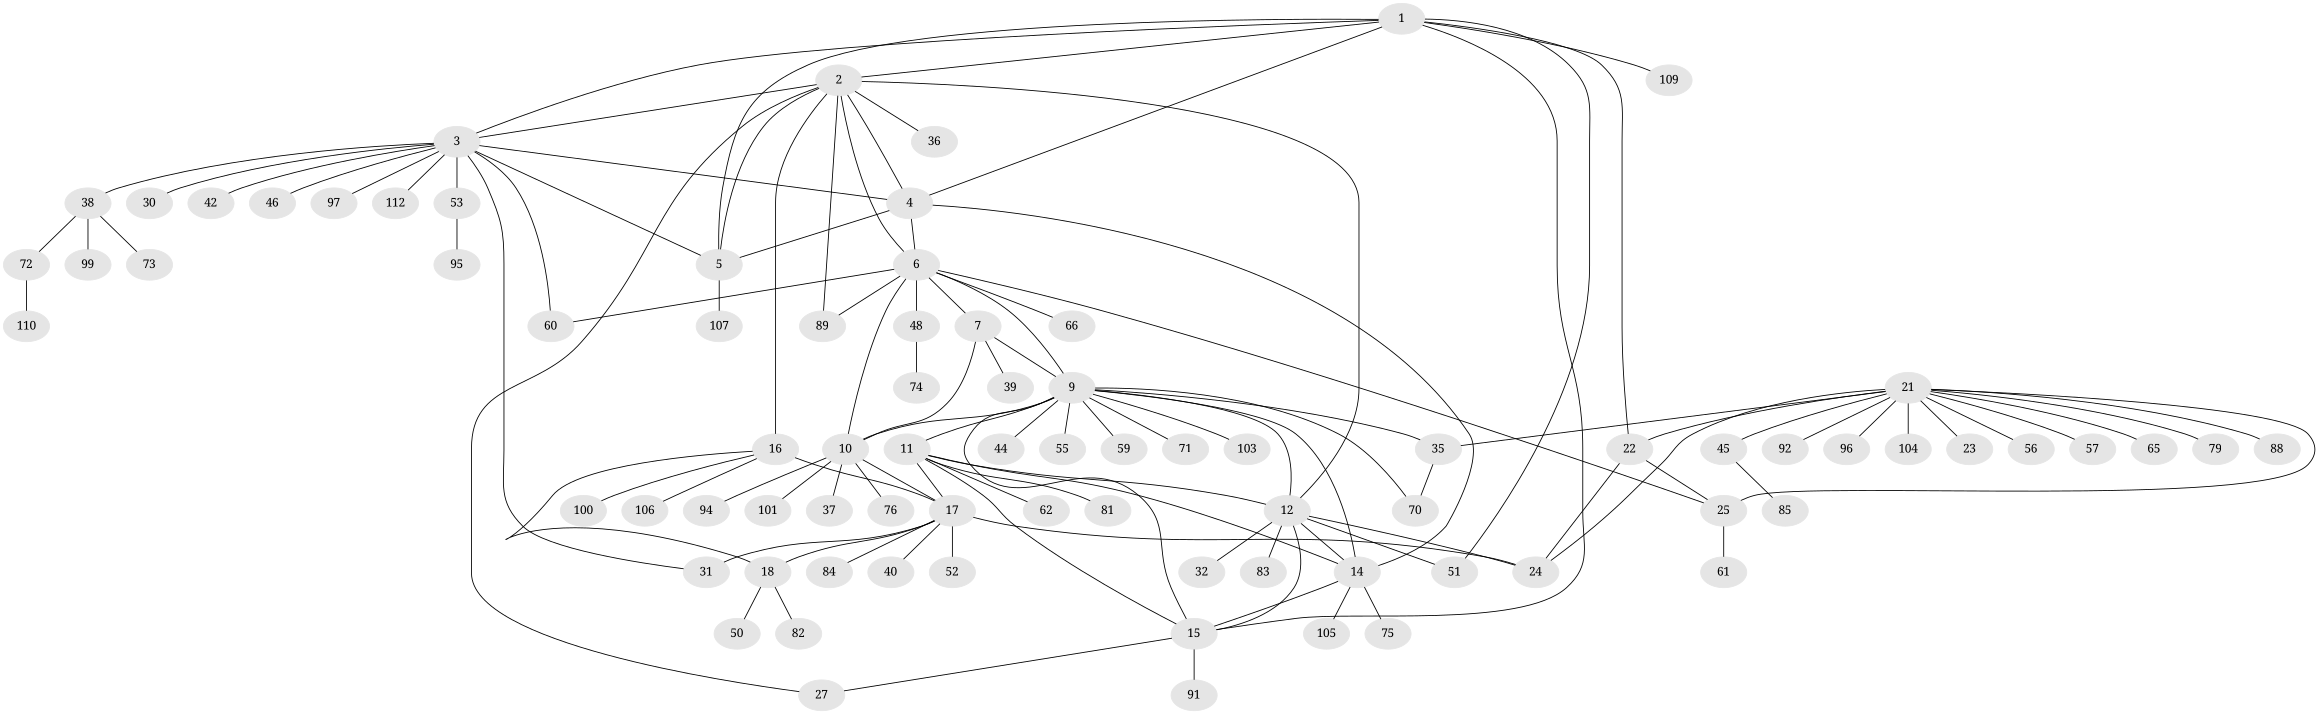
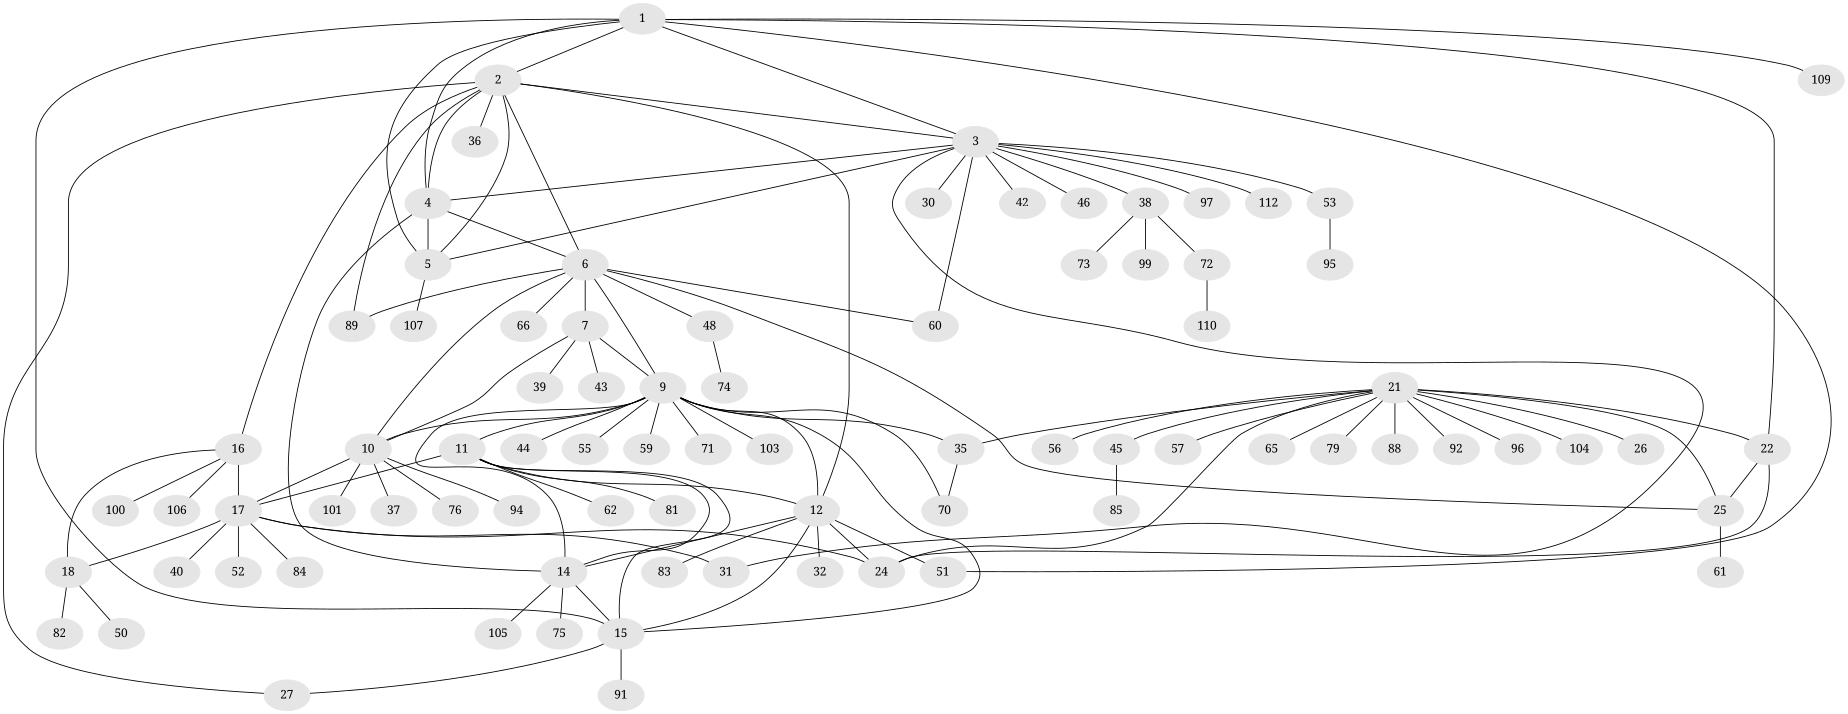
node "43": added
node "23": label "23" -> "26"
